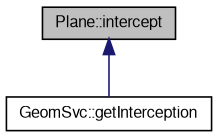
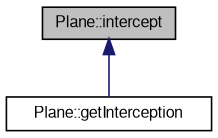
node "GeomSvc::getInterception": label "GeomSvc::getInterception" -> "Plane::getInterception"
